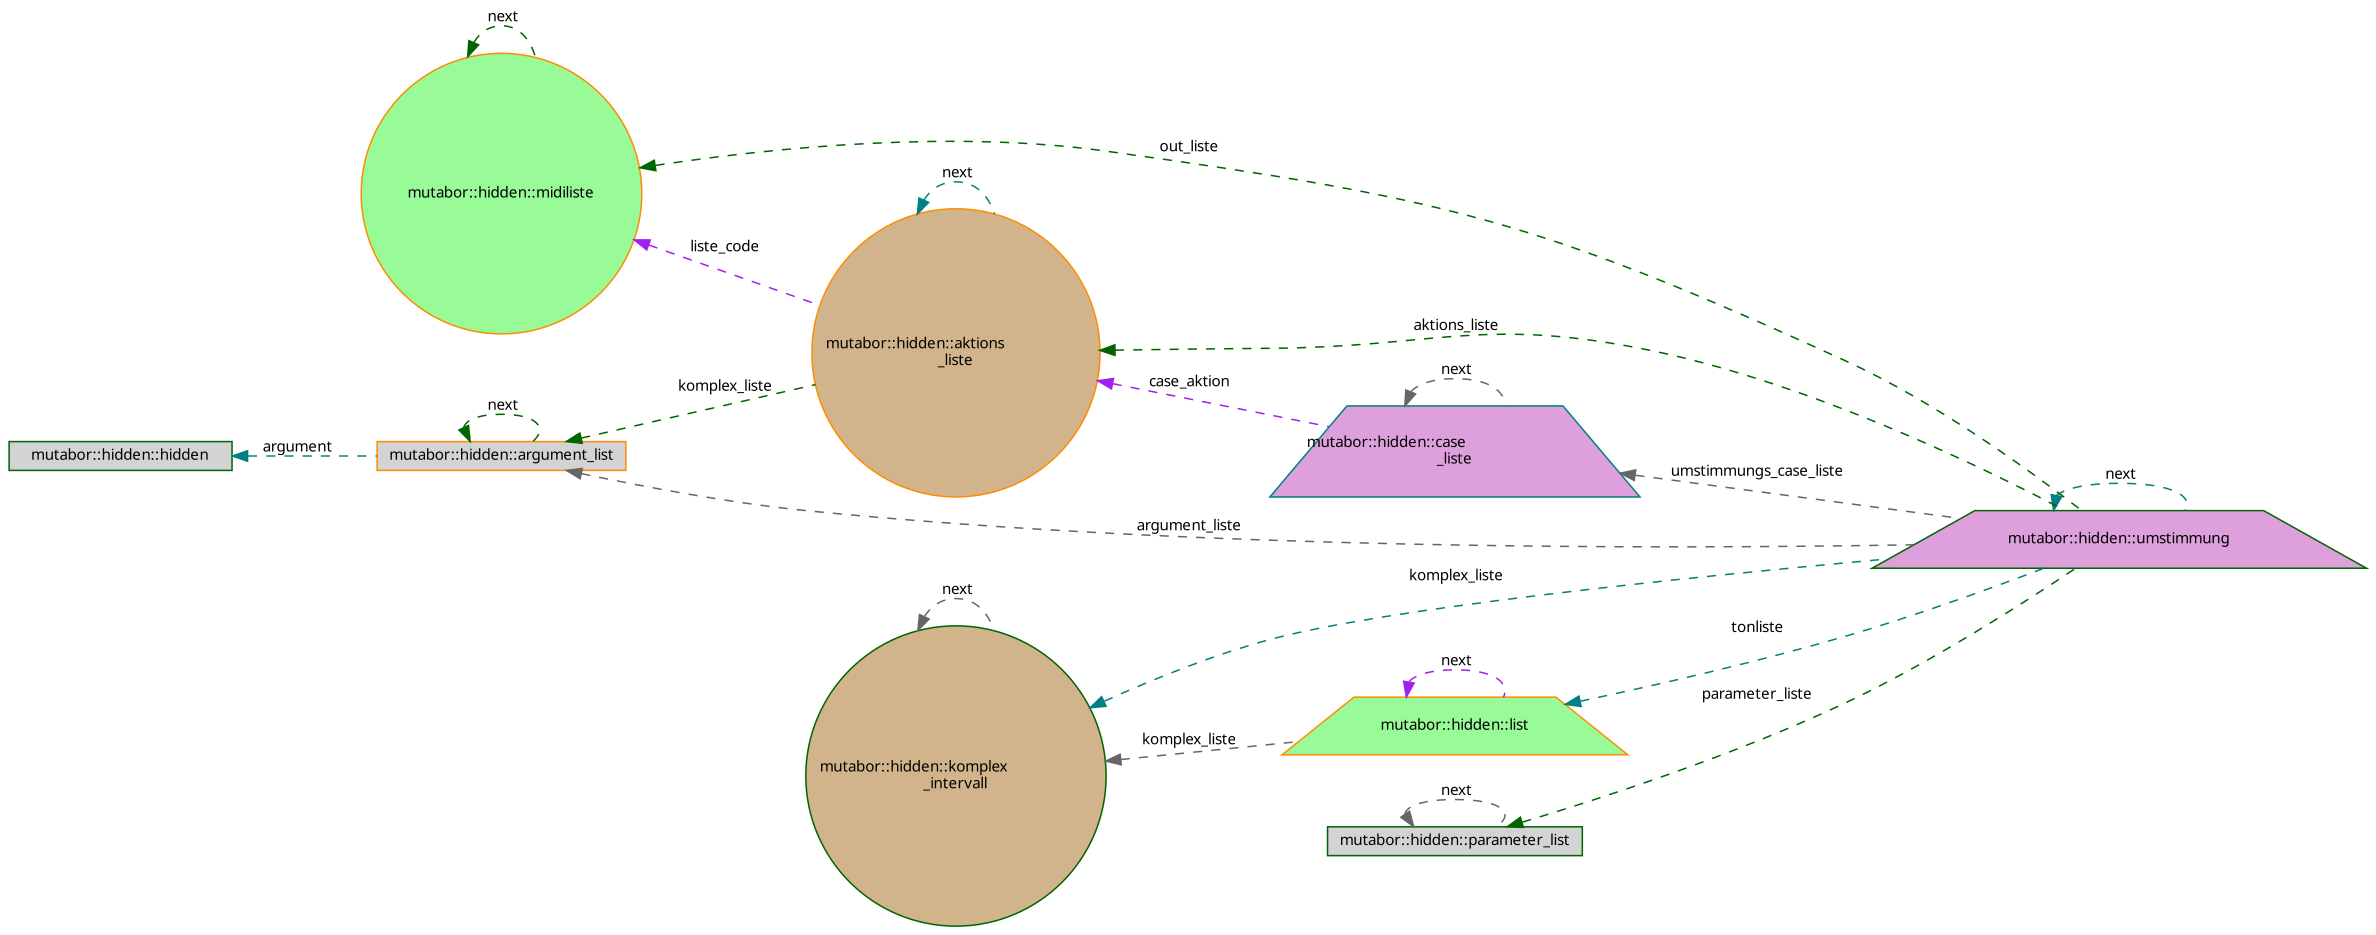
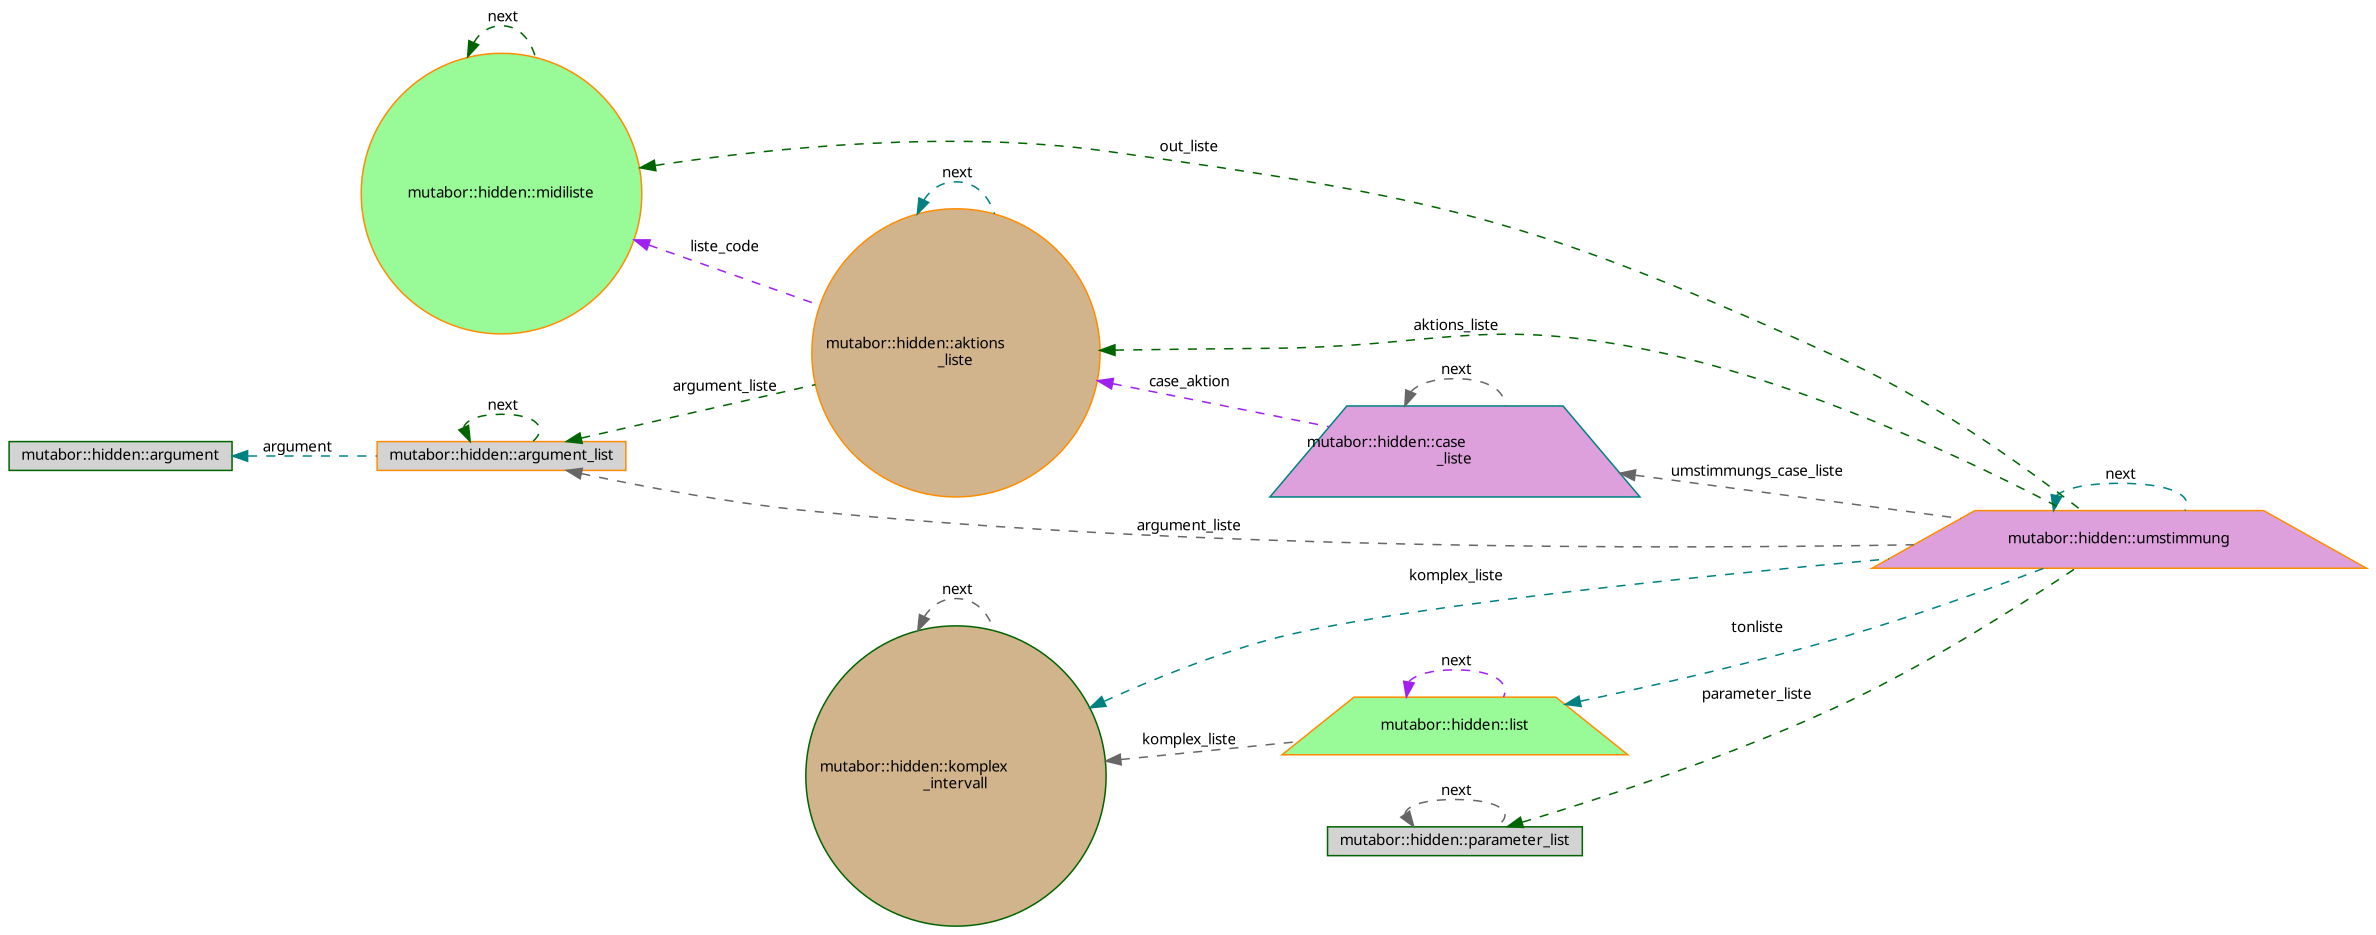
edge "mutabor::hidden::aktions _liste" -> "mutabor::hidden::argument_list": label " komplex_liste" -> " argument_liste"
node "mutabor::hidden::hidden": label "mutabor::hidden::hidden" -> "mutabor::hidden::argument"
node "mutabor::hidden::umstimmung": color darkgreen -> darkorange
